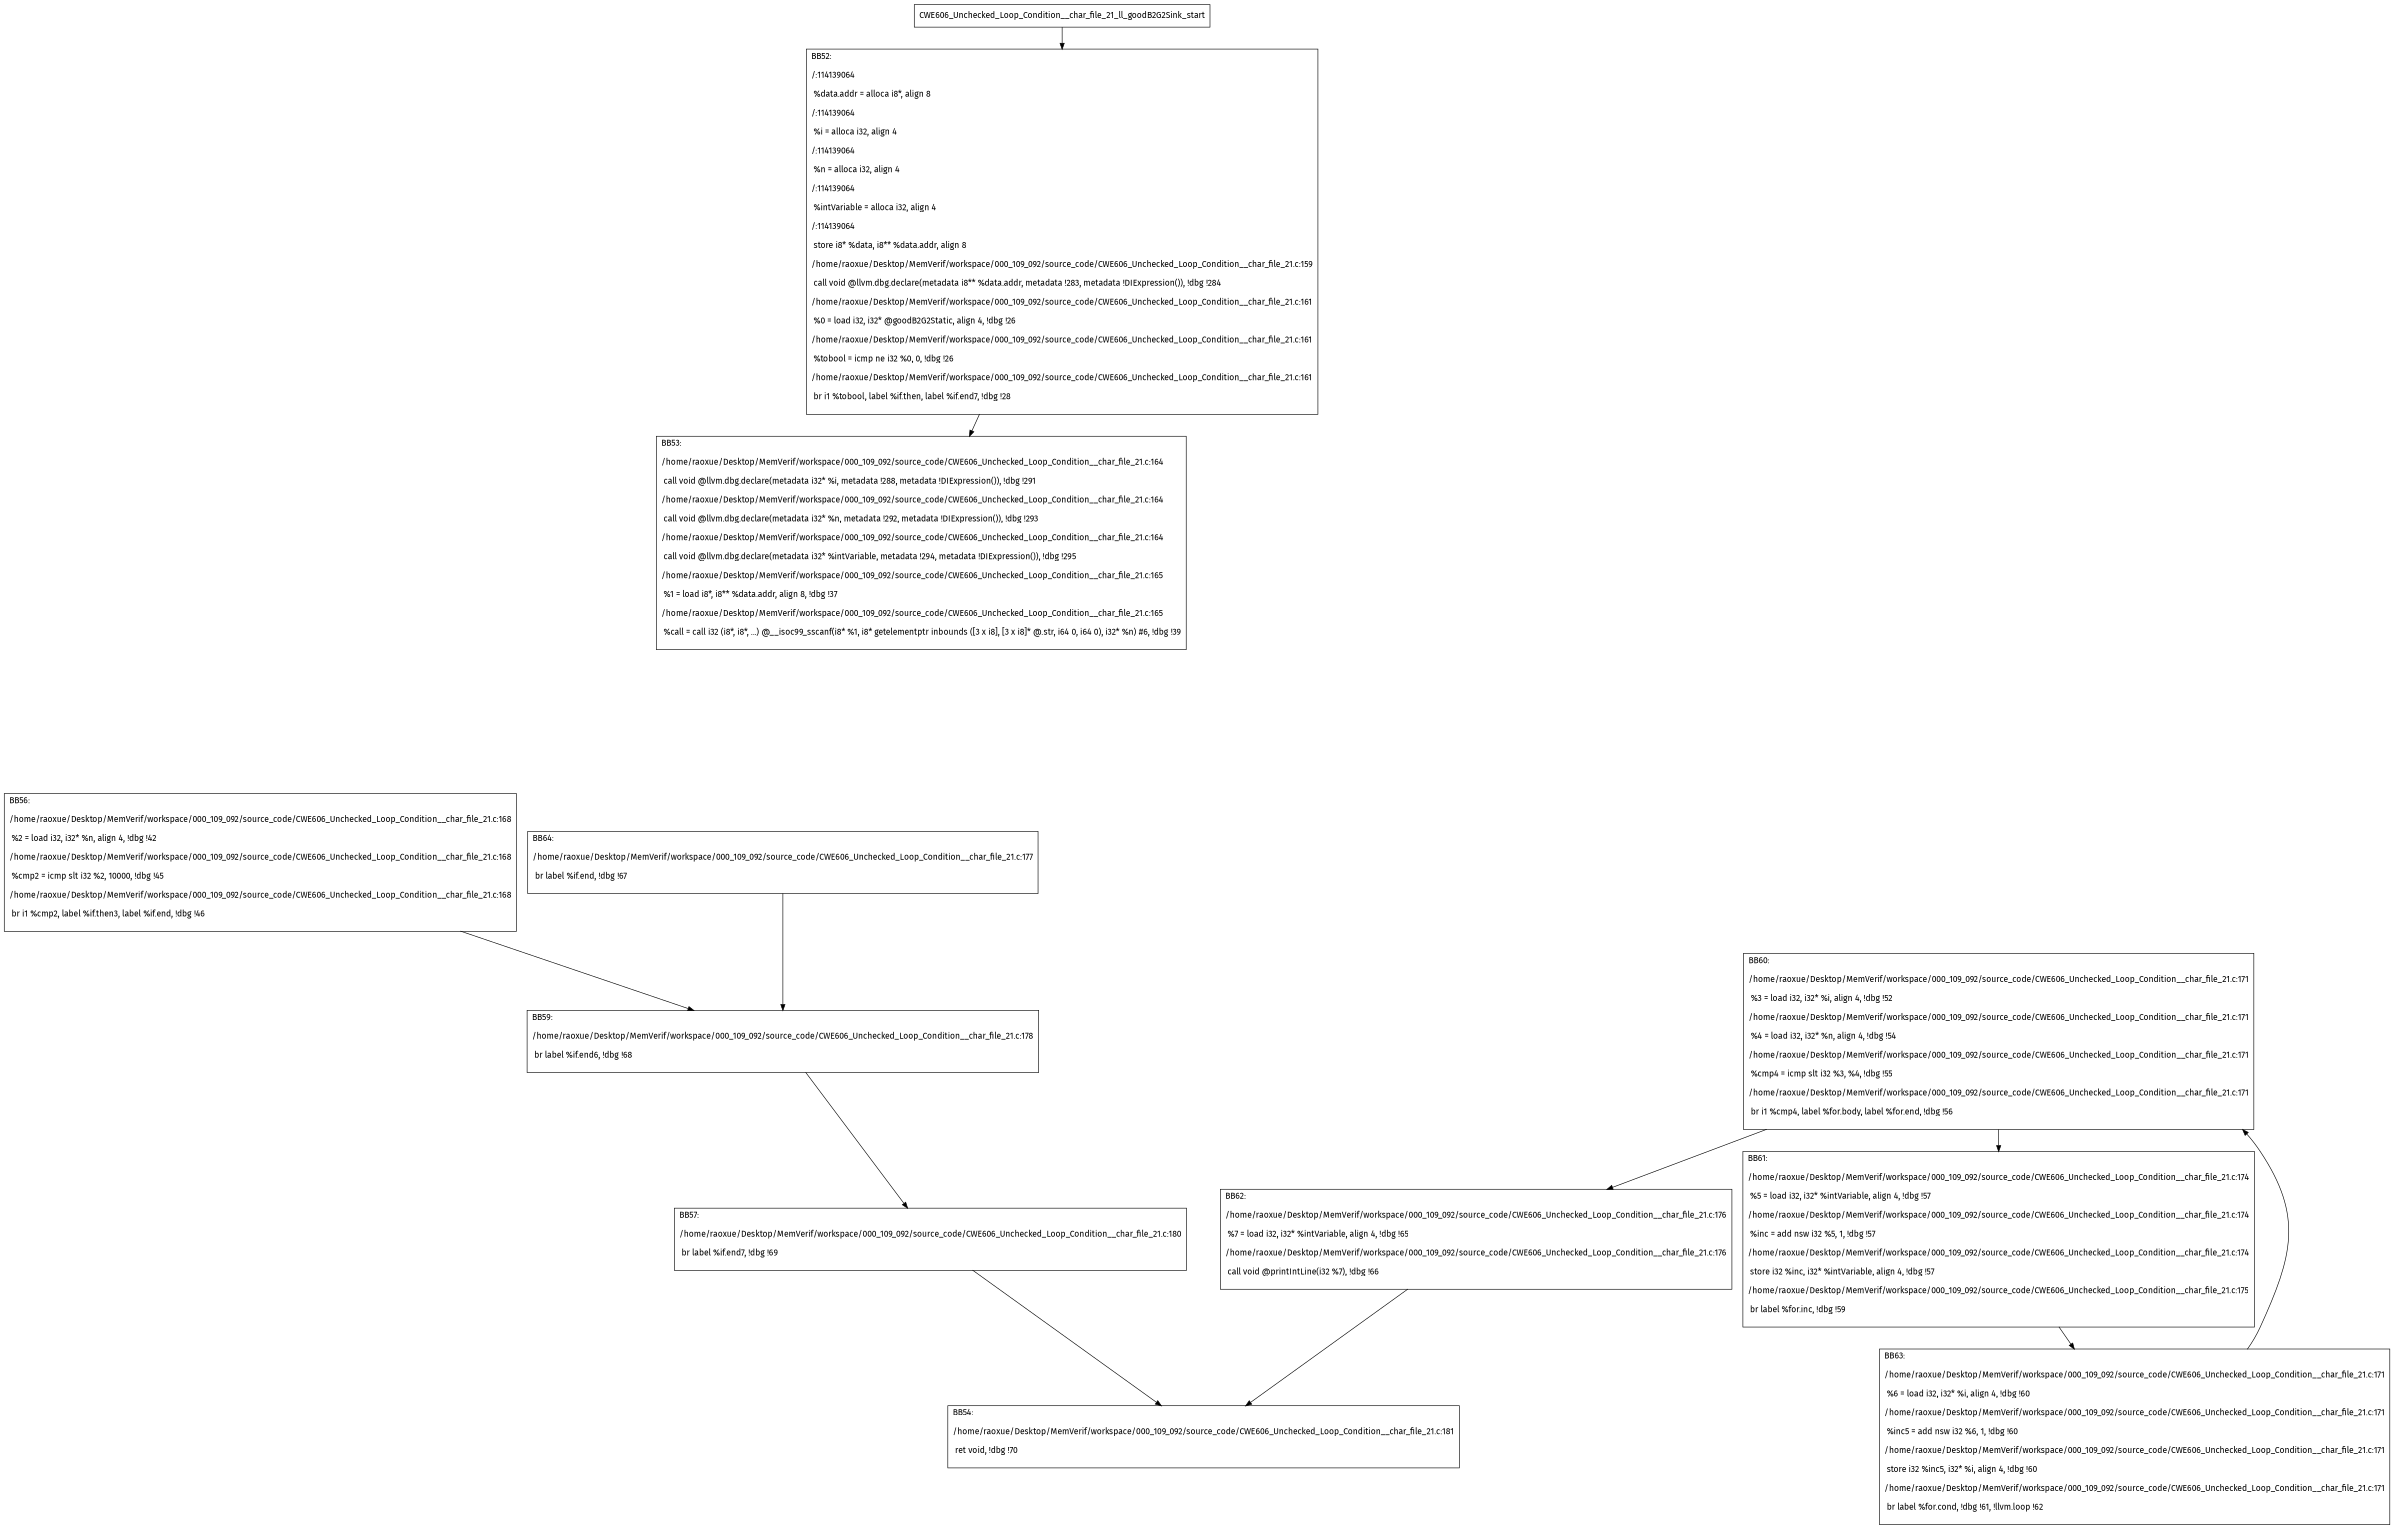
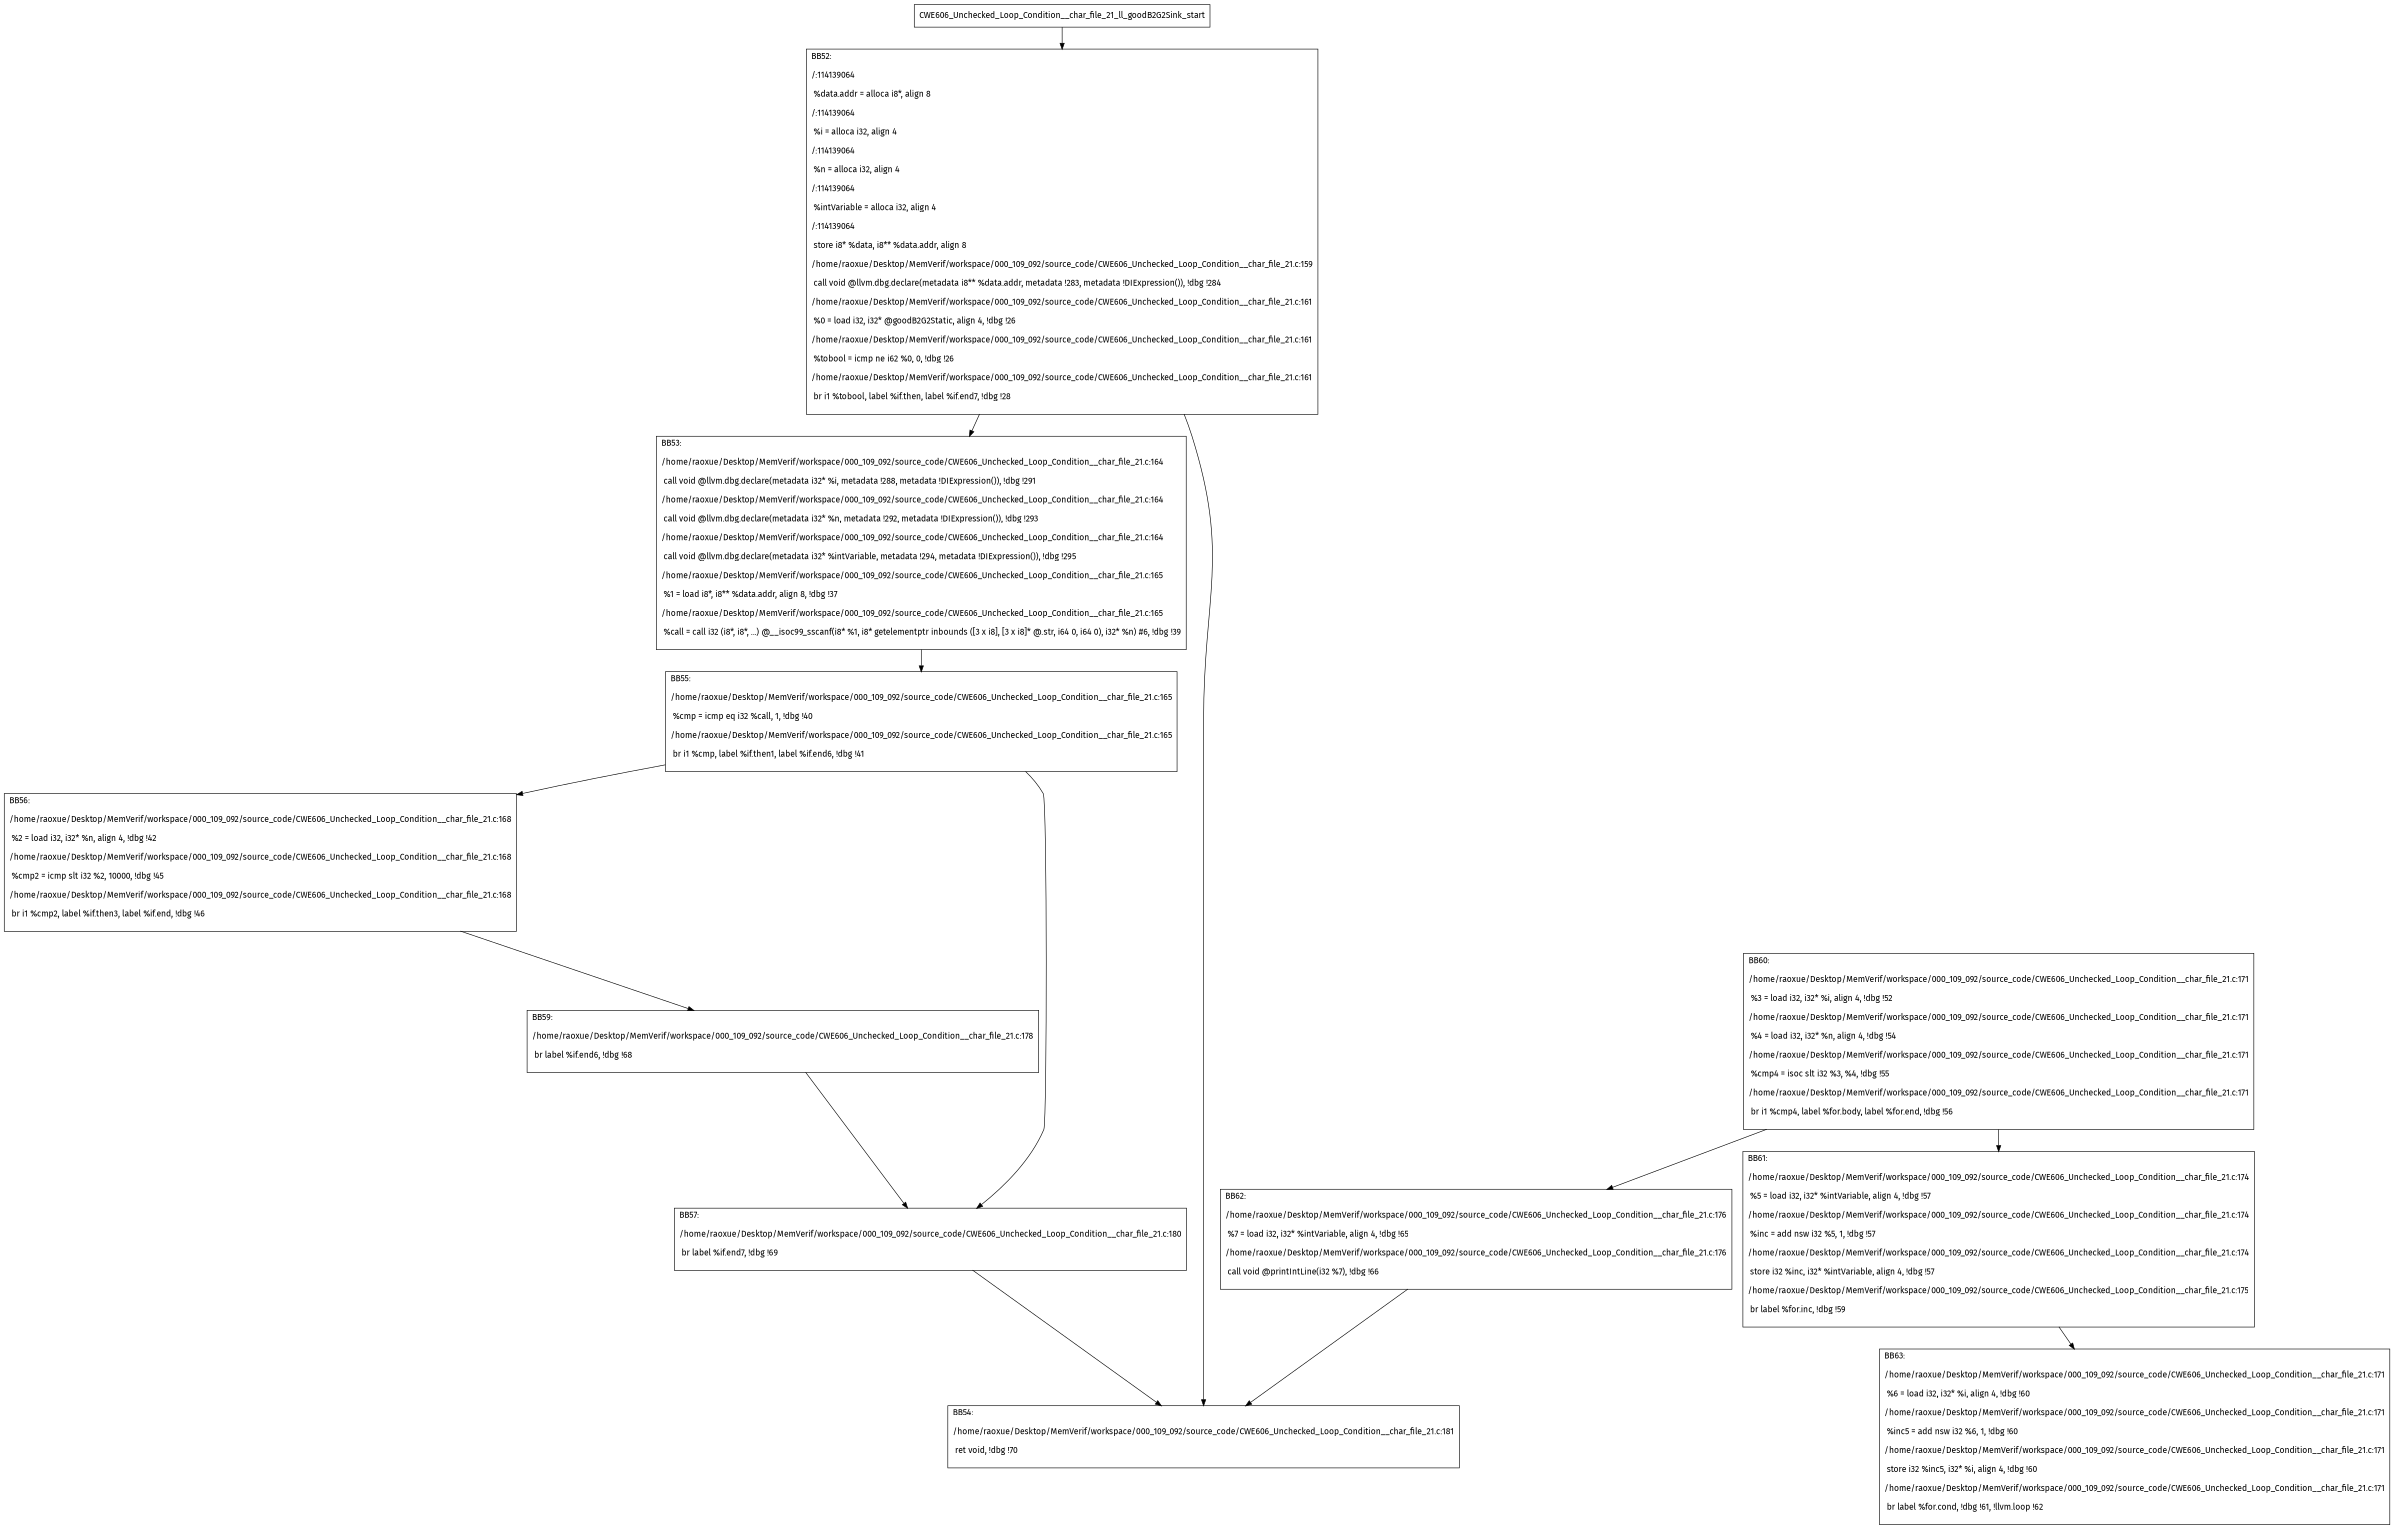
node "BB52:": text "%tobool = icmp ne i32 %0, 0, !dbg !26" -> "%tobool = icmp ne i62 %0, 0, !dbg !26"
node "BB55:": added
node "BB64:": removed
edge "BB52:" -> "BB54:": added
node "BB60:": text "%cmp4 = icmp slt i32 %3, %4, !dbg !55" -> "%cmp4 = isoc slt i32 %3, %4, !dbg !55"
edge "BB63:" -> "BB60:": removed
